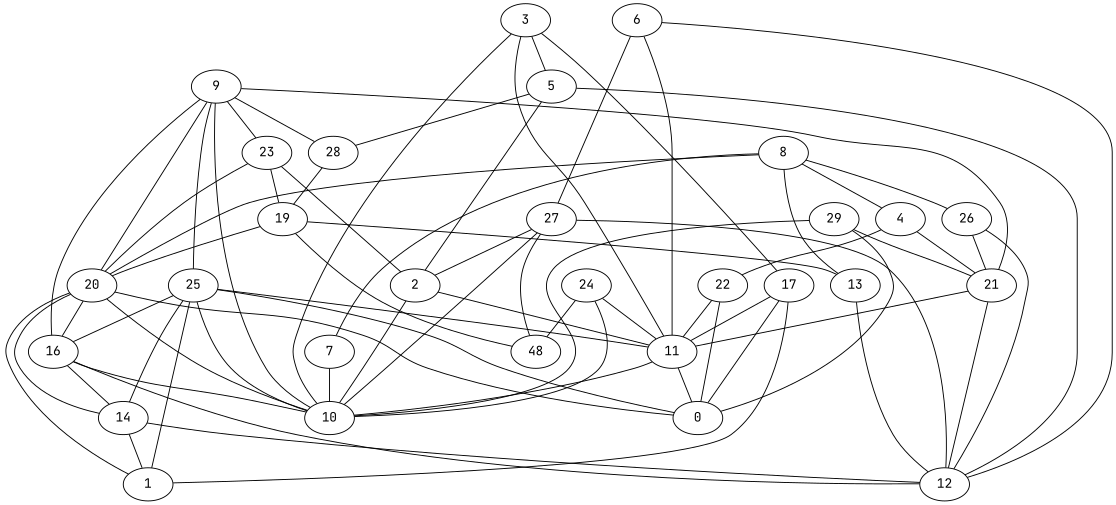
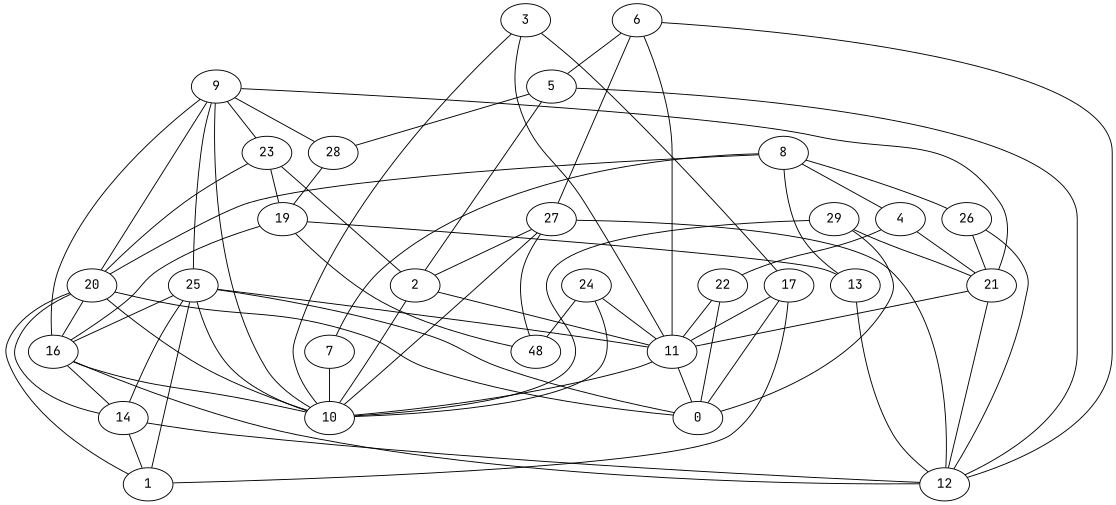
edge "3" -- "5": now "6" -- "5"
edge "19" -- "20": now "19" -- "16"
